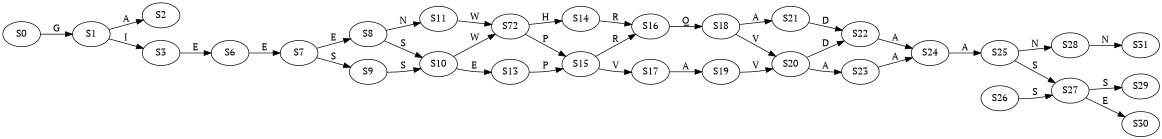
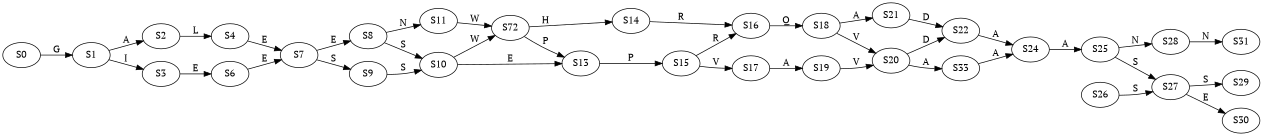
node "S4": added
edge "S72" -> "S15": now "S72" -> "S13"
node "S23": label "S23" -> "S33"
